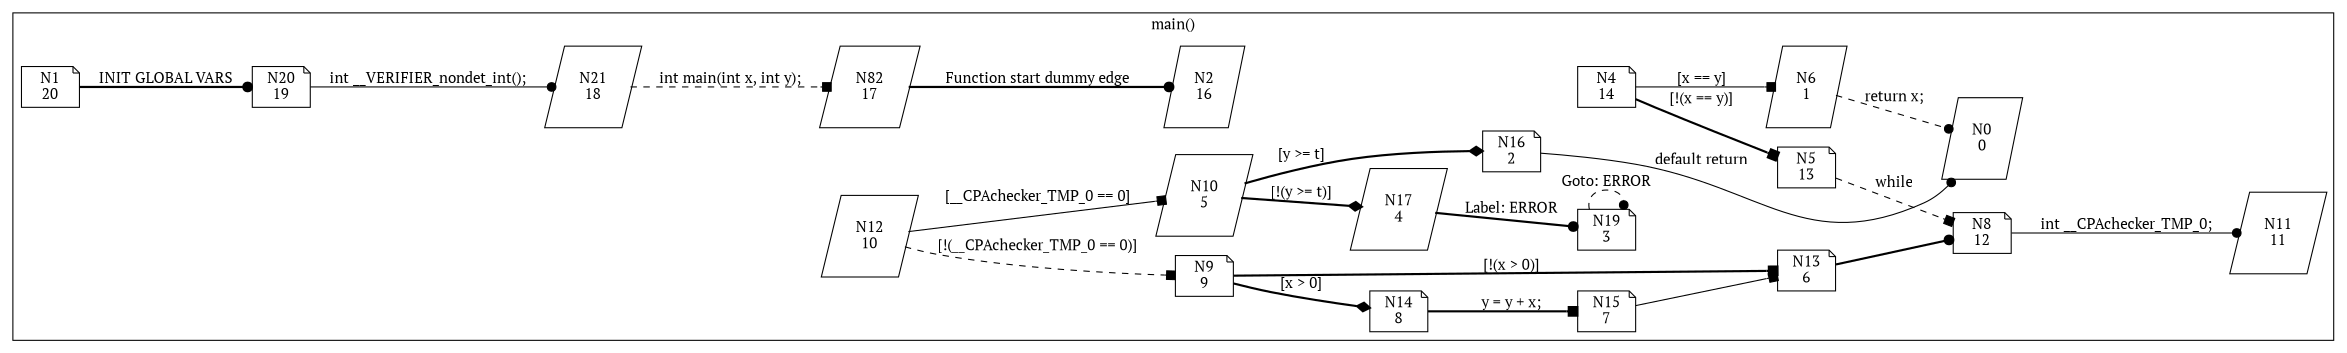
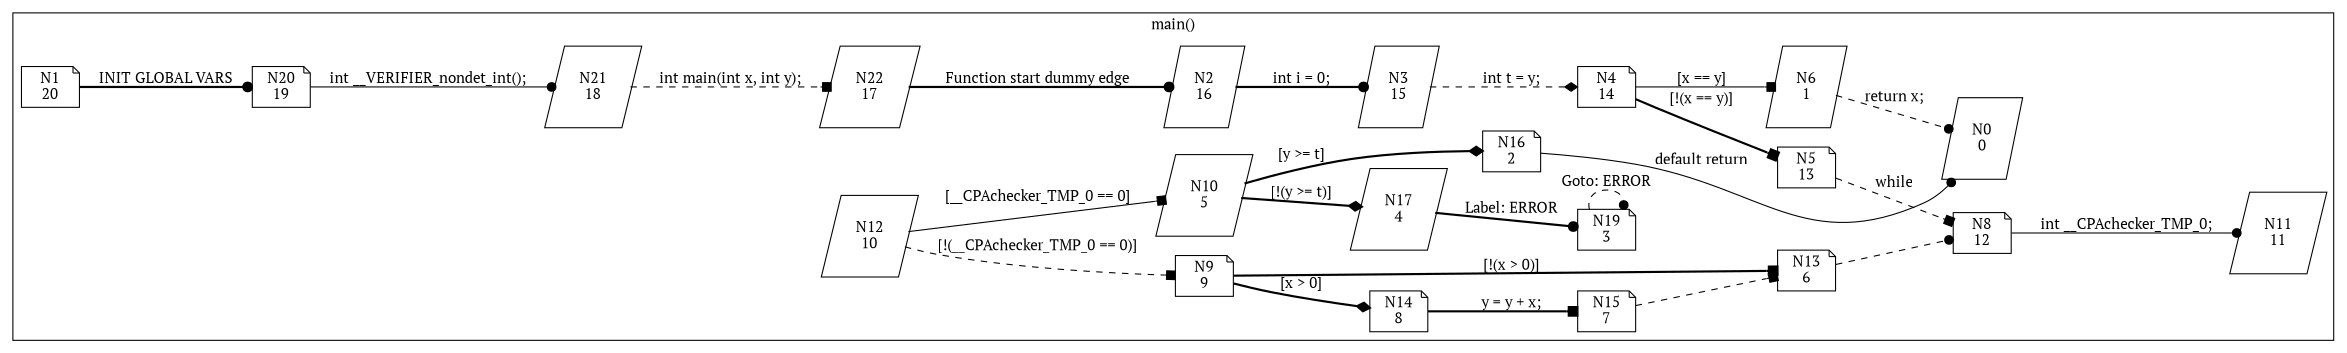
node "N82 17": label "N82 17" -> "N22 17"
node "N3 15": added
edge "N13 6" -> "N8 12": style bold -> dashed
edge "N15 7" -> "N13 6": style solid -> dashed
